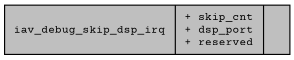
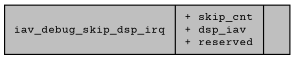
node "iav_debug_skip_dsp_irq": text "+ dsp_port" -> "+ dsp_iav"
